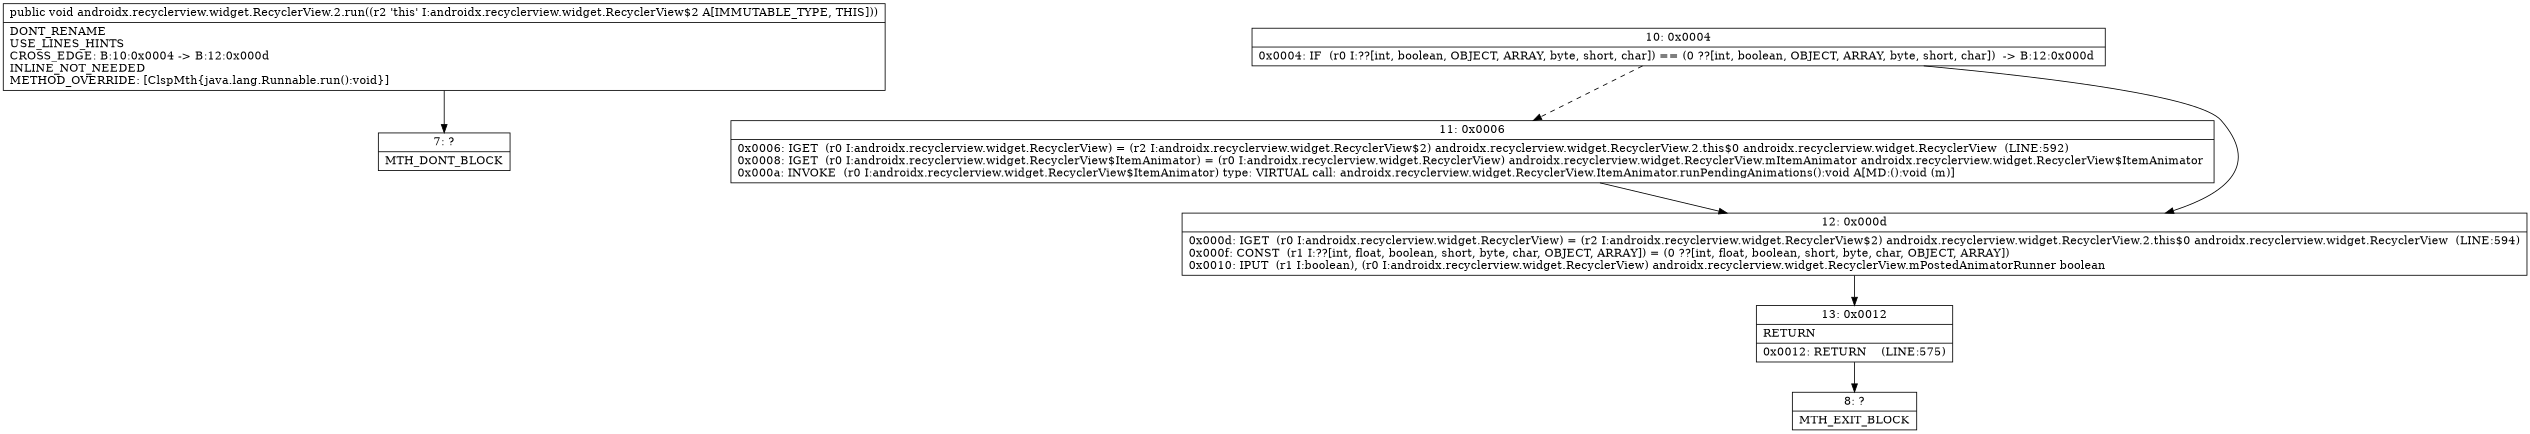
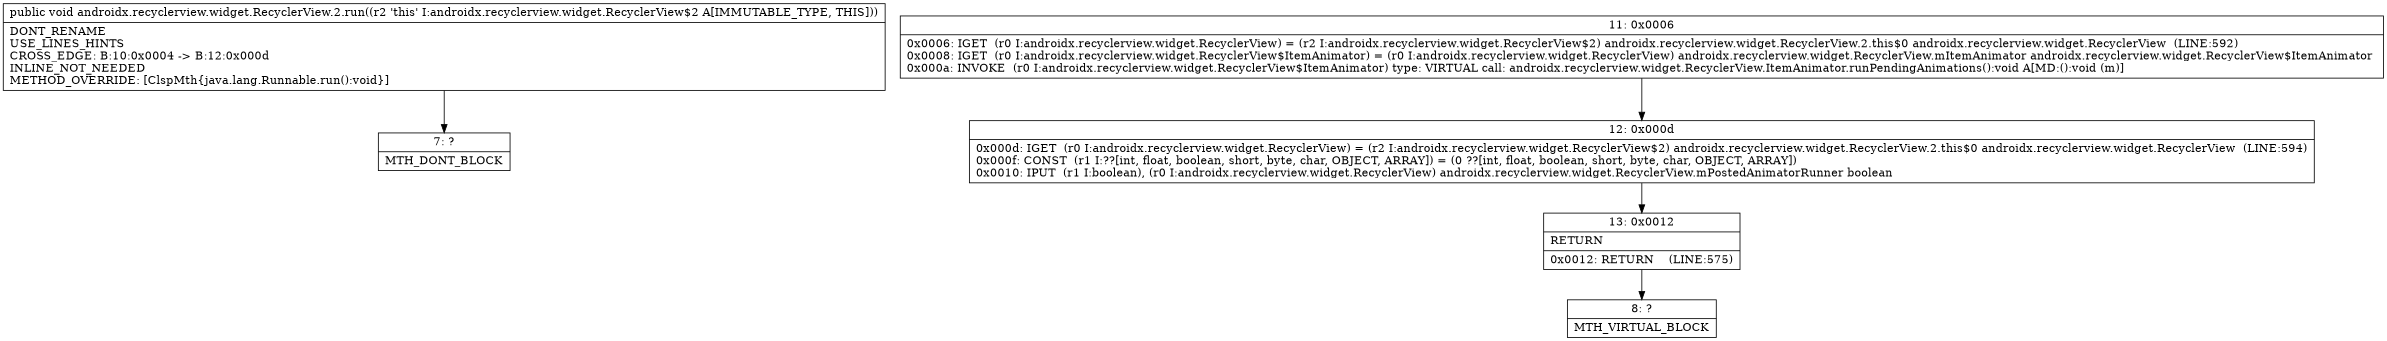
node "10: 0x0004": removed
node "8: ?": text "MTH_EXIT_BLOCK" -> "MTH_VIRTUAL_BLOCK"
